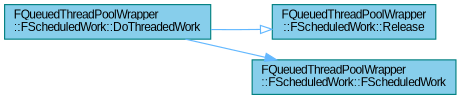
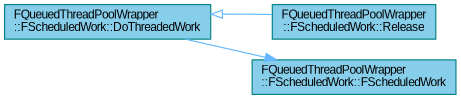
edge "FQueuedThreadPoolWrapper ::FScheduledWork::DoThreadedWork" -> "FQueuedThreadPoolWrapper ::FScheduledWork::Release": reversed
